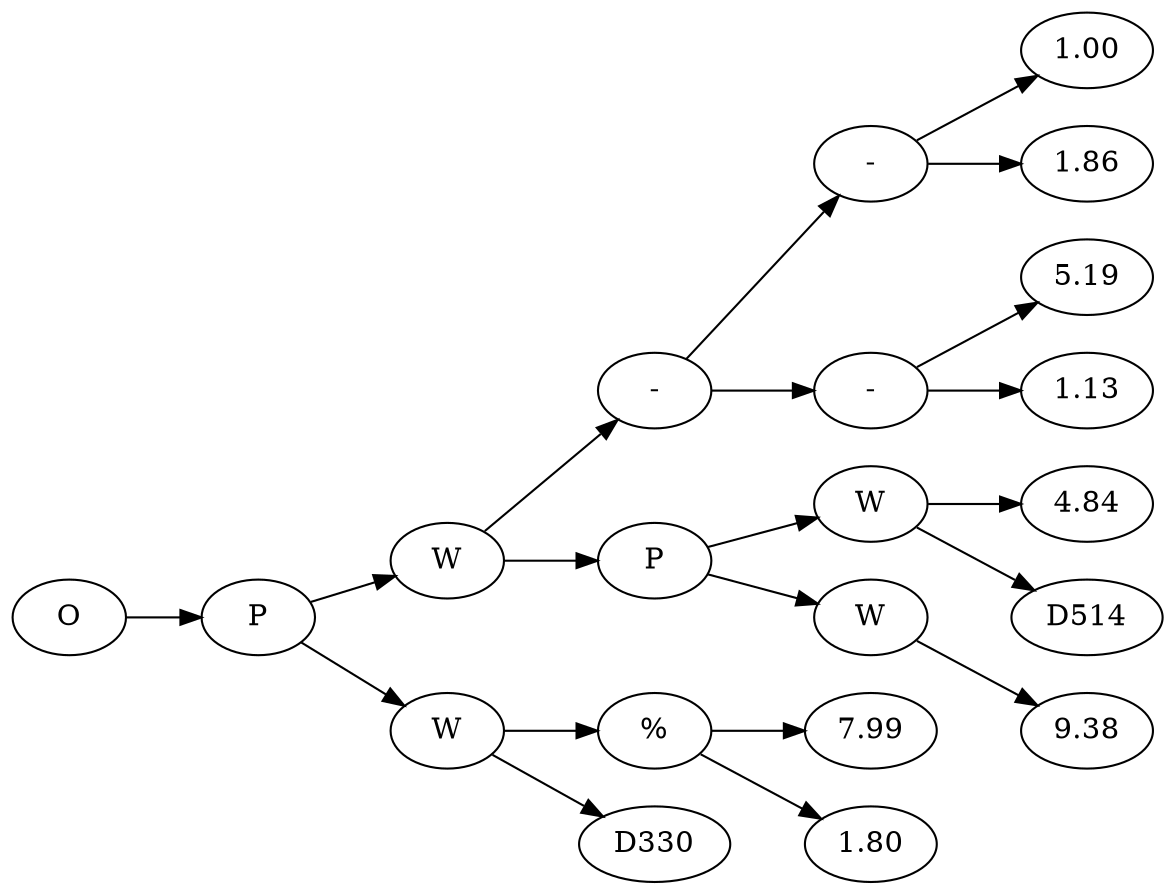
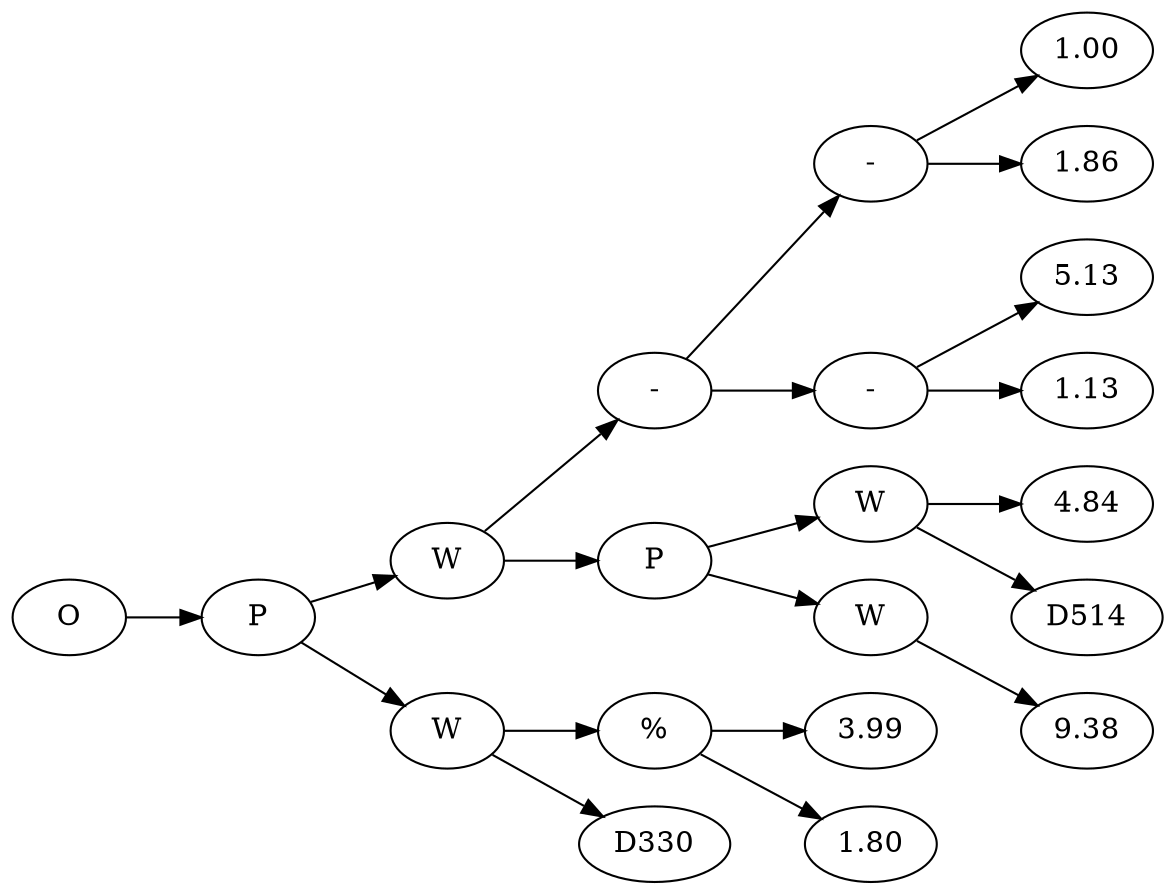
node "5.19": label "5.19" -> "5.13"
node "7.99": label "7.99" -> "3.99"
